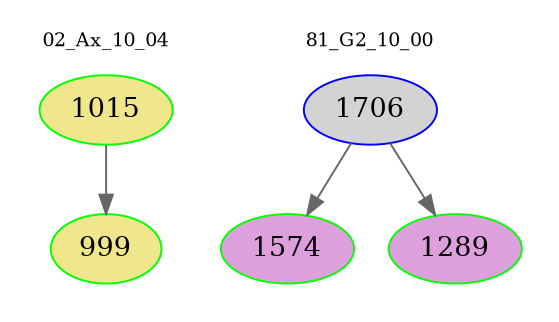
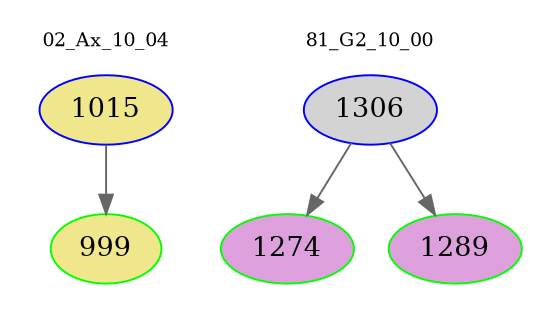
node "1015": color green -> blue
node "1706": label "1706" -> "1306"
node "1574": label "1574" -> "1274"
